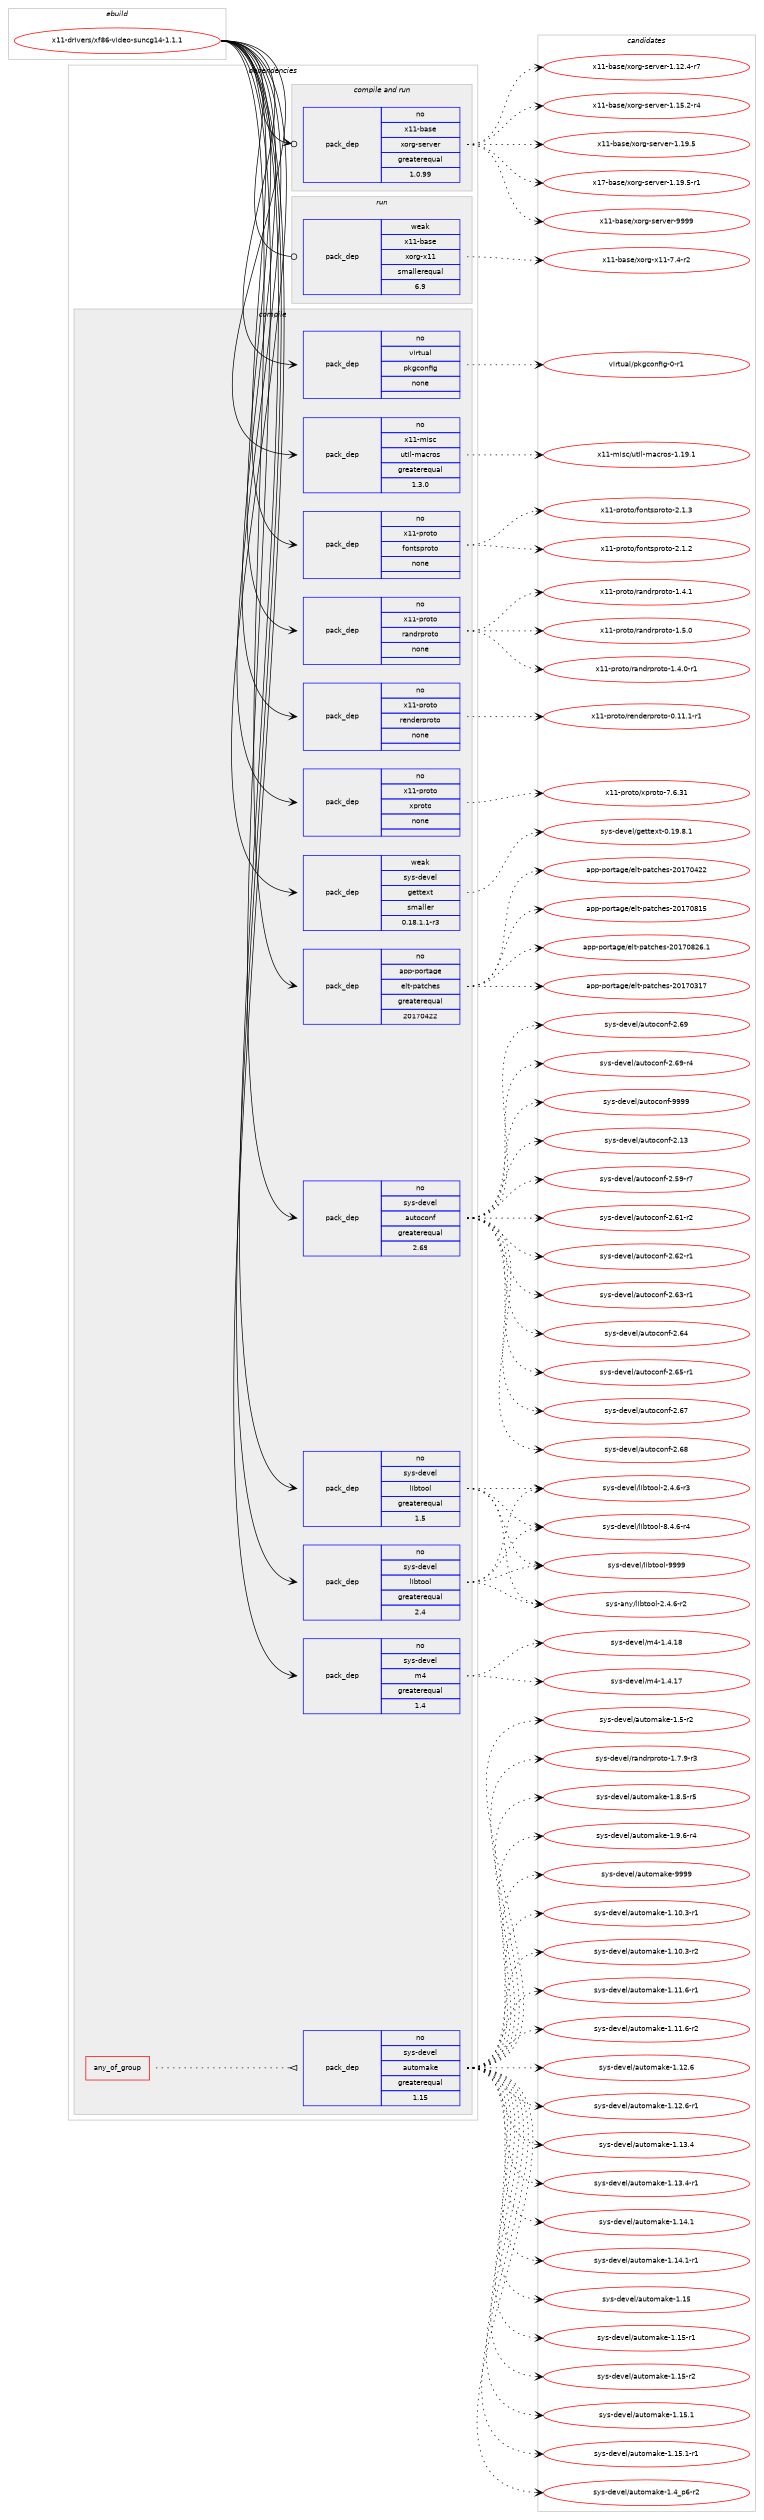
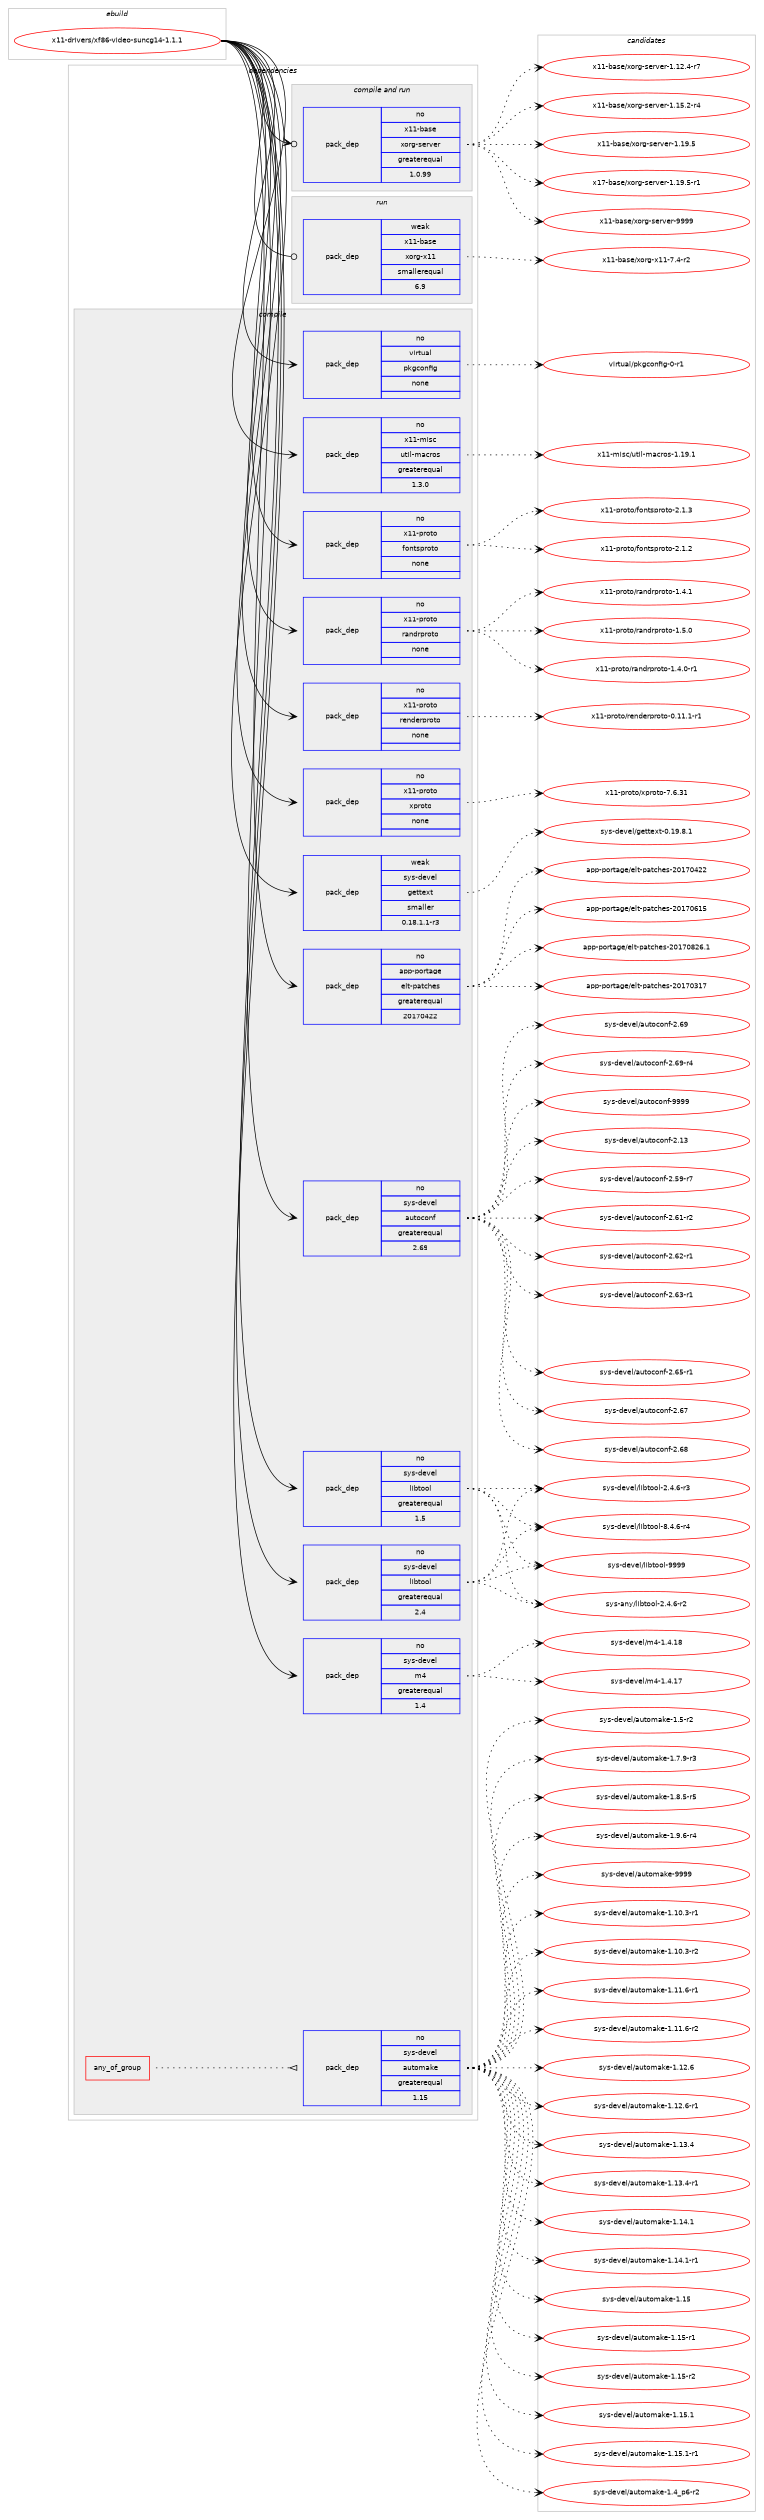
node "app-portage/elt-patches-20170815": label "app-portage/elt-patches-20170815" -> "app-portage/elt-patches-20170615"
node "sys-devel/autoconf-2.64": removed
node "sys-devel/randrproto-1.7.9-r3": label "sys-devel/randrproto-1.7.9-r3" -> "sys-devel/automake-1.7.9-r3"
